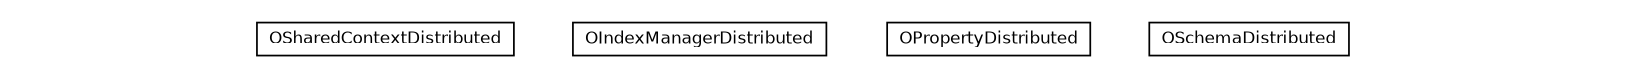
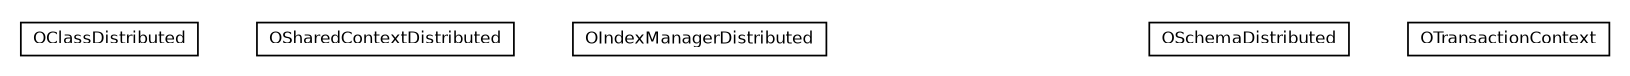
node "OClassDistributed": added
node "OPropertyDistributed": removed
node "OTransactionContext": added
